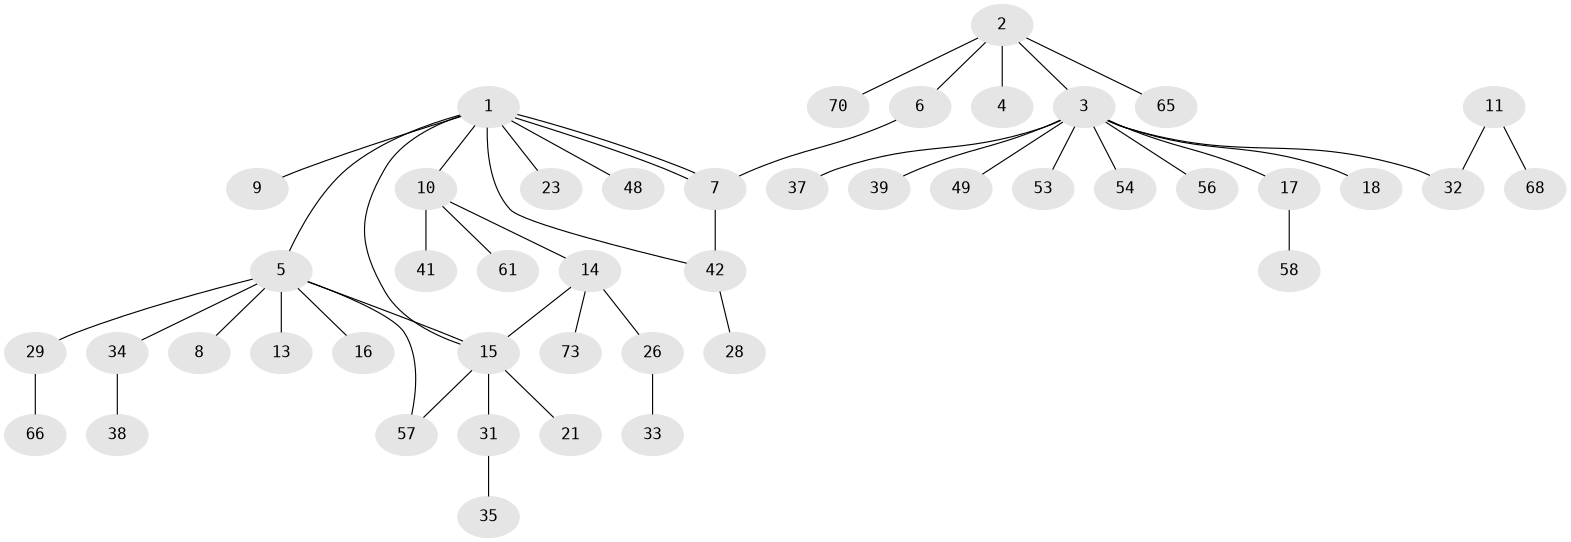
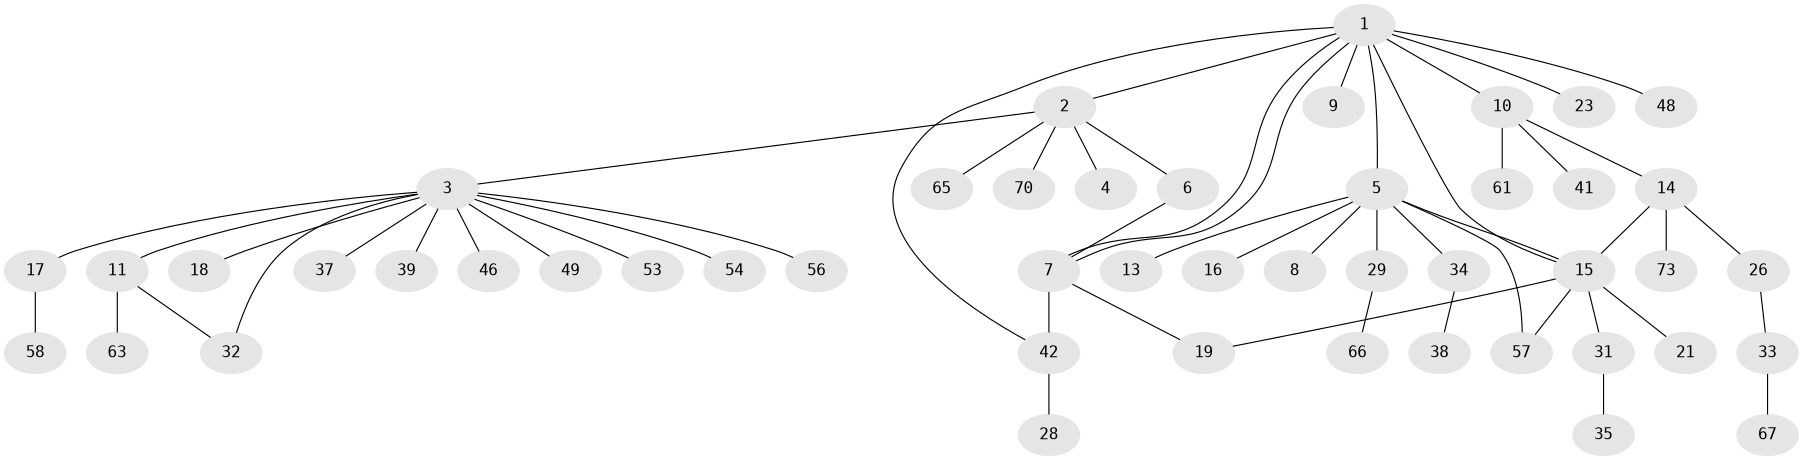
edge "1" -- "2": added
node "68": label "68" -> "63"
edge "3" -- "11": added
node "46": added
node "19": added
node "67": added
